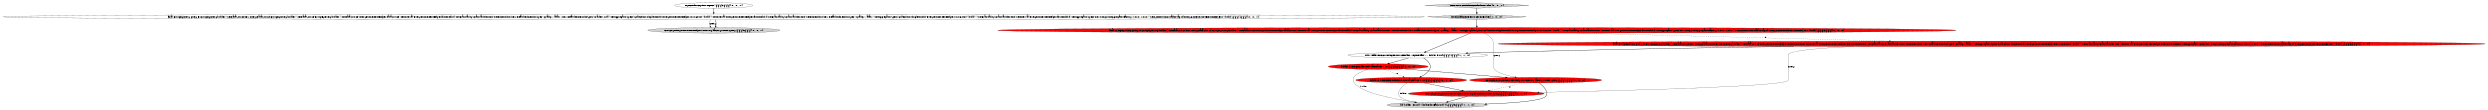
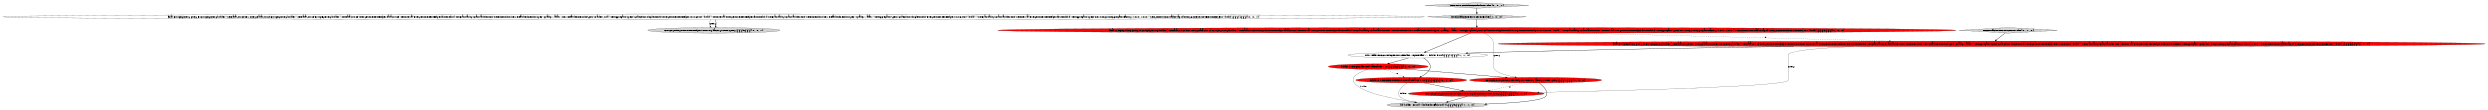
node "expectedException.expect()@@@3@@@['0', '0', '1']": removed
node "testInsufficientResourcesOnBroker['0', '1', '0']": added
